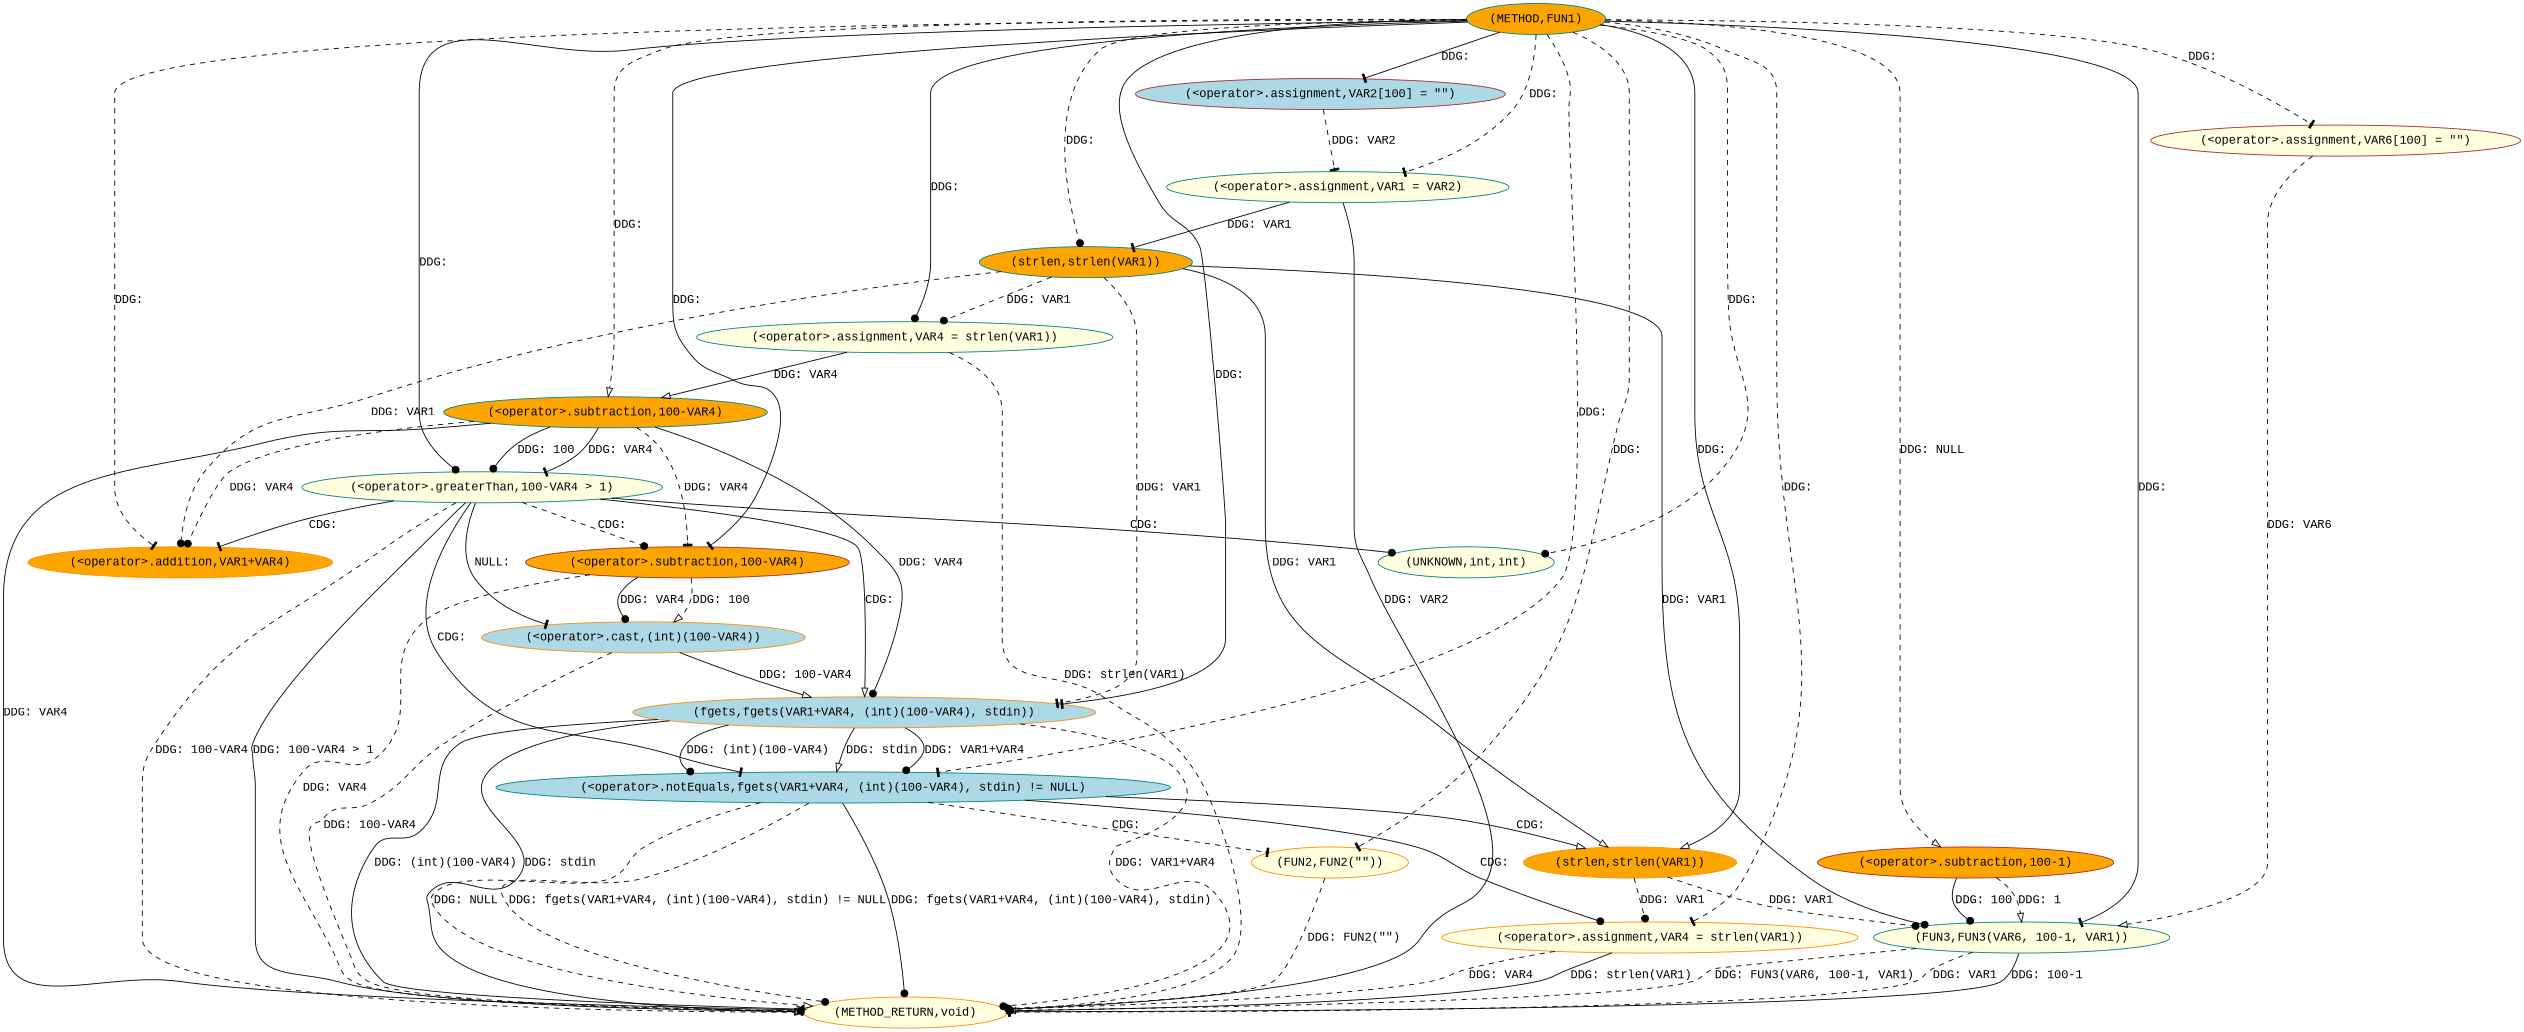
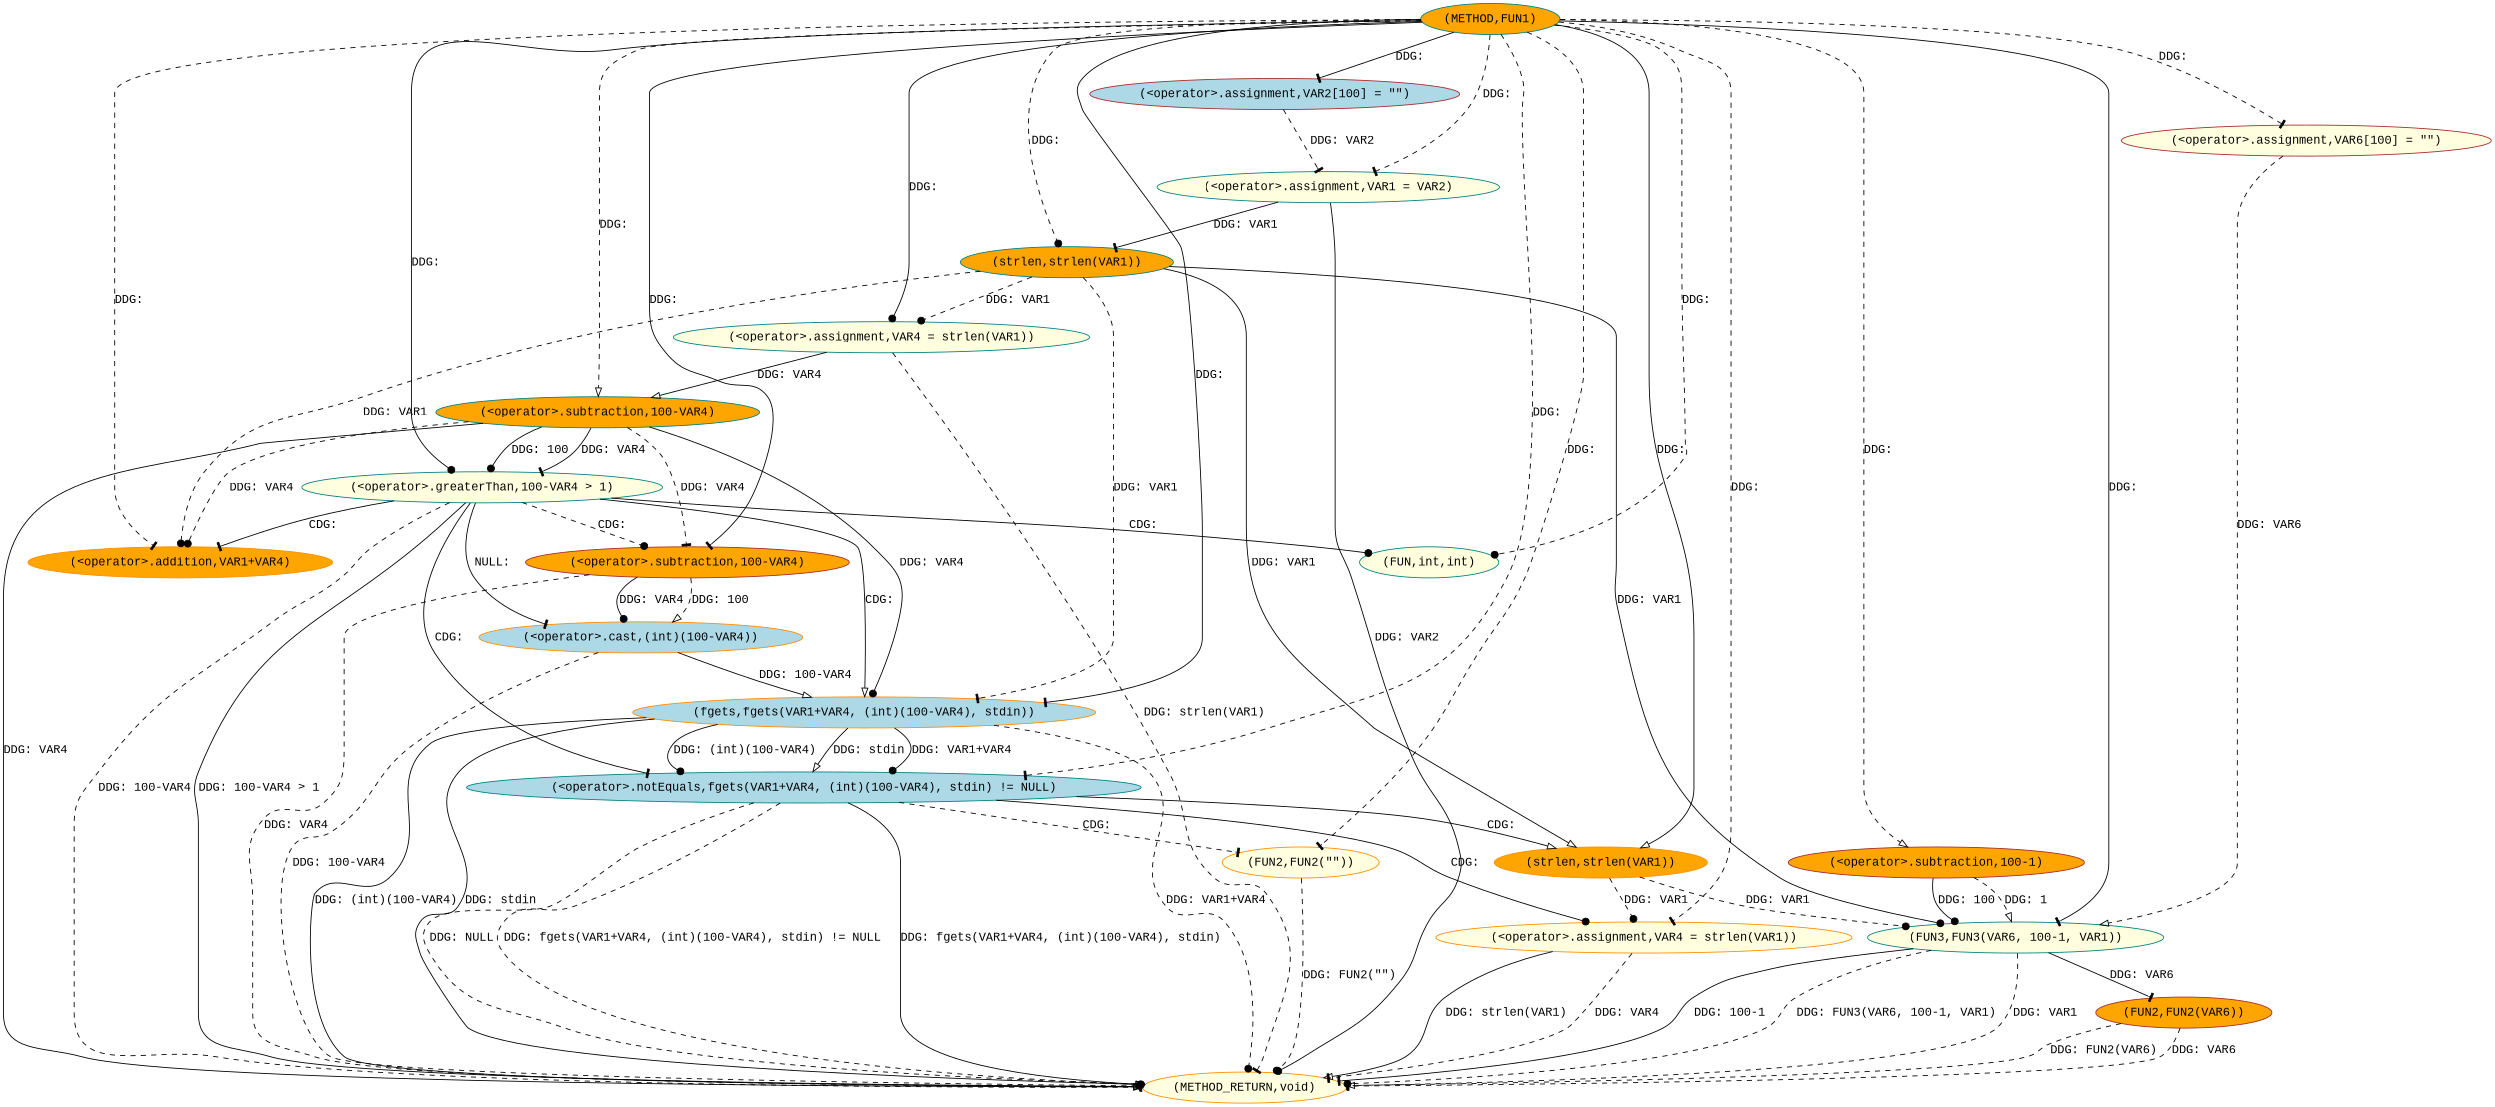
edge "(METHOD,FUN1)" -> "(<operator>.subtraction,100-1)": label "DDG: NULL" -> "DDG: "
node "(UNKNOWN,int,int)": label "(UNKNOWN,int,int)" -> "(FUN,int,int)"
node "(FUN2,FUN2(VAR6))": added
